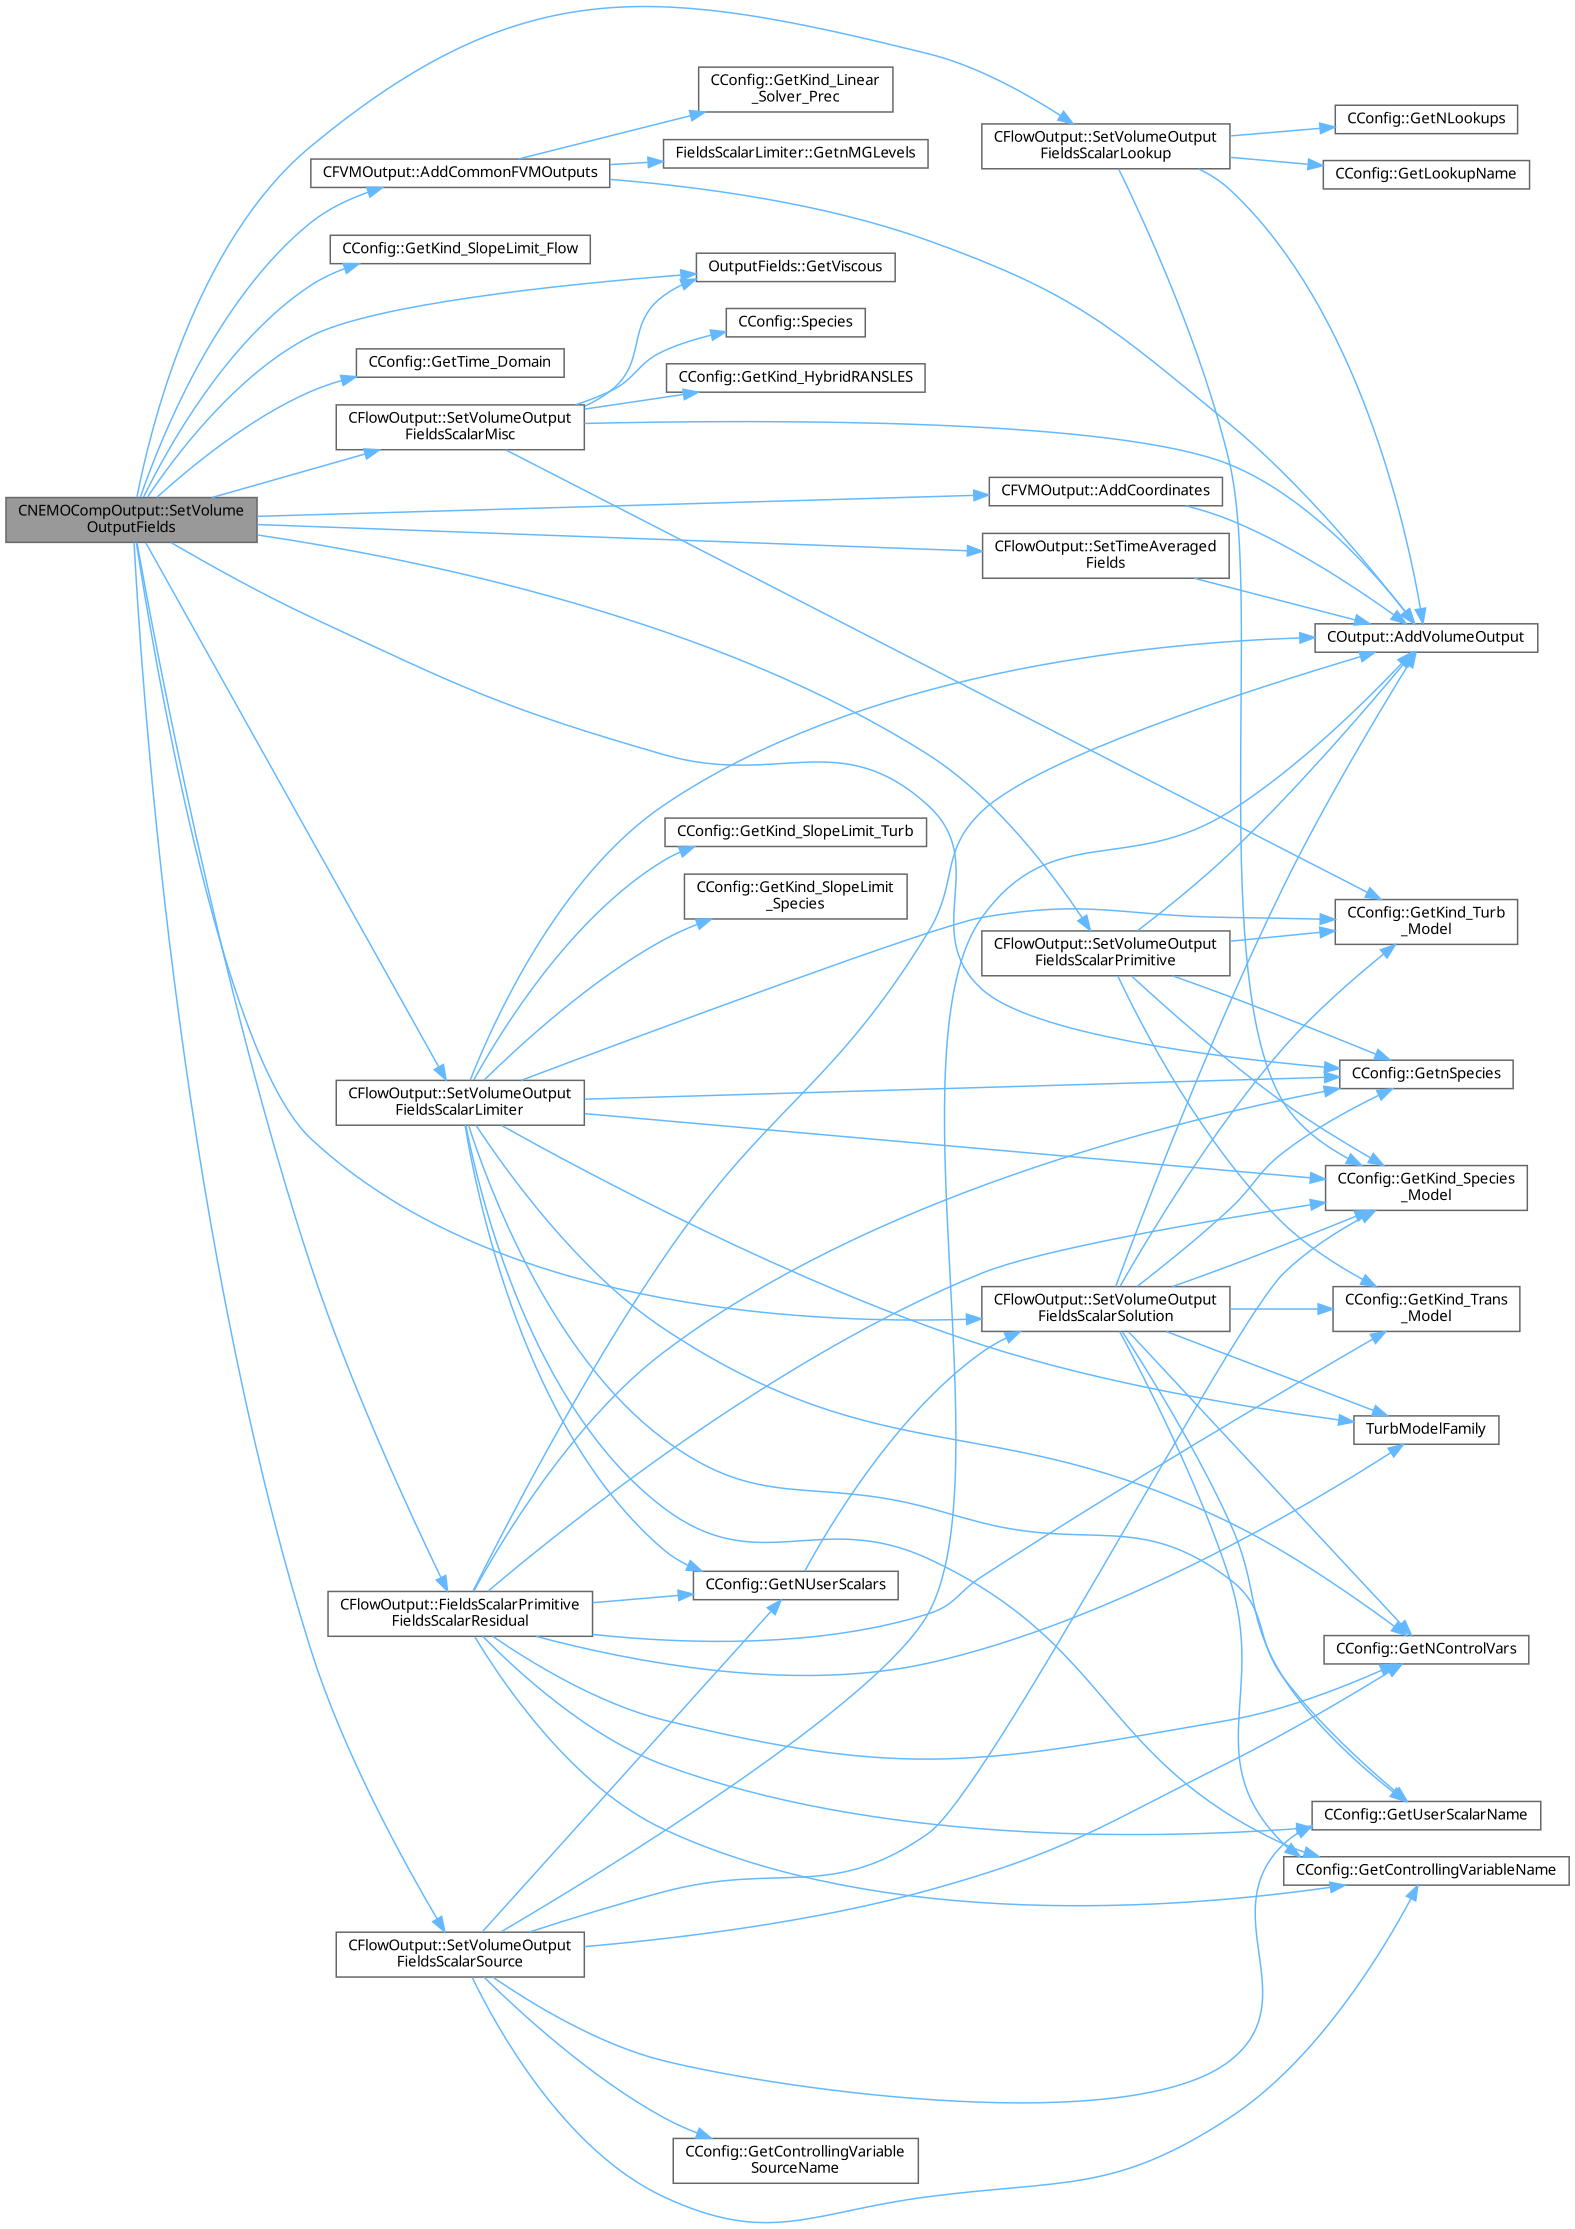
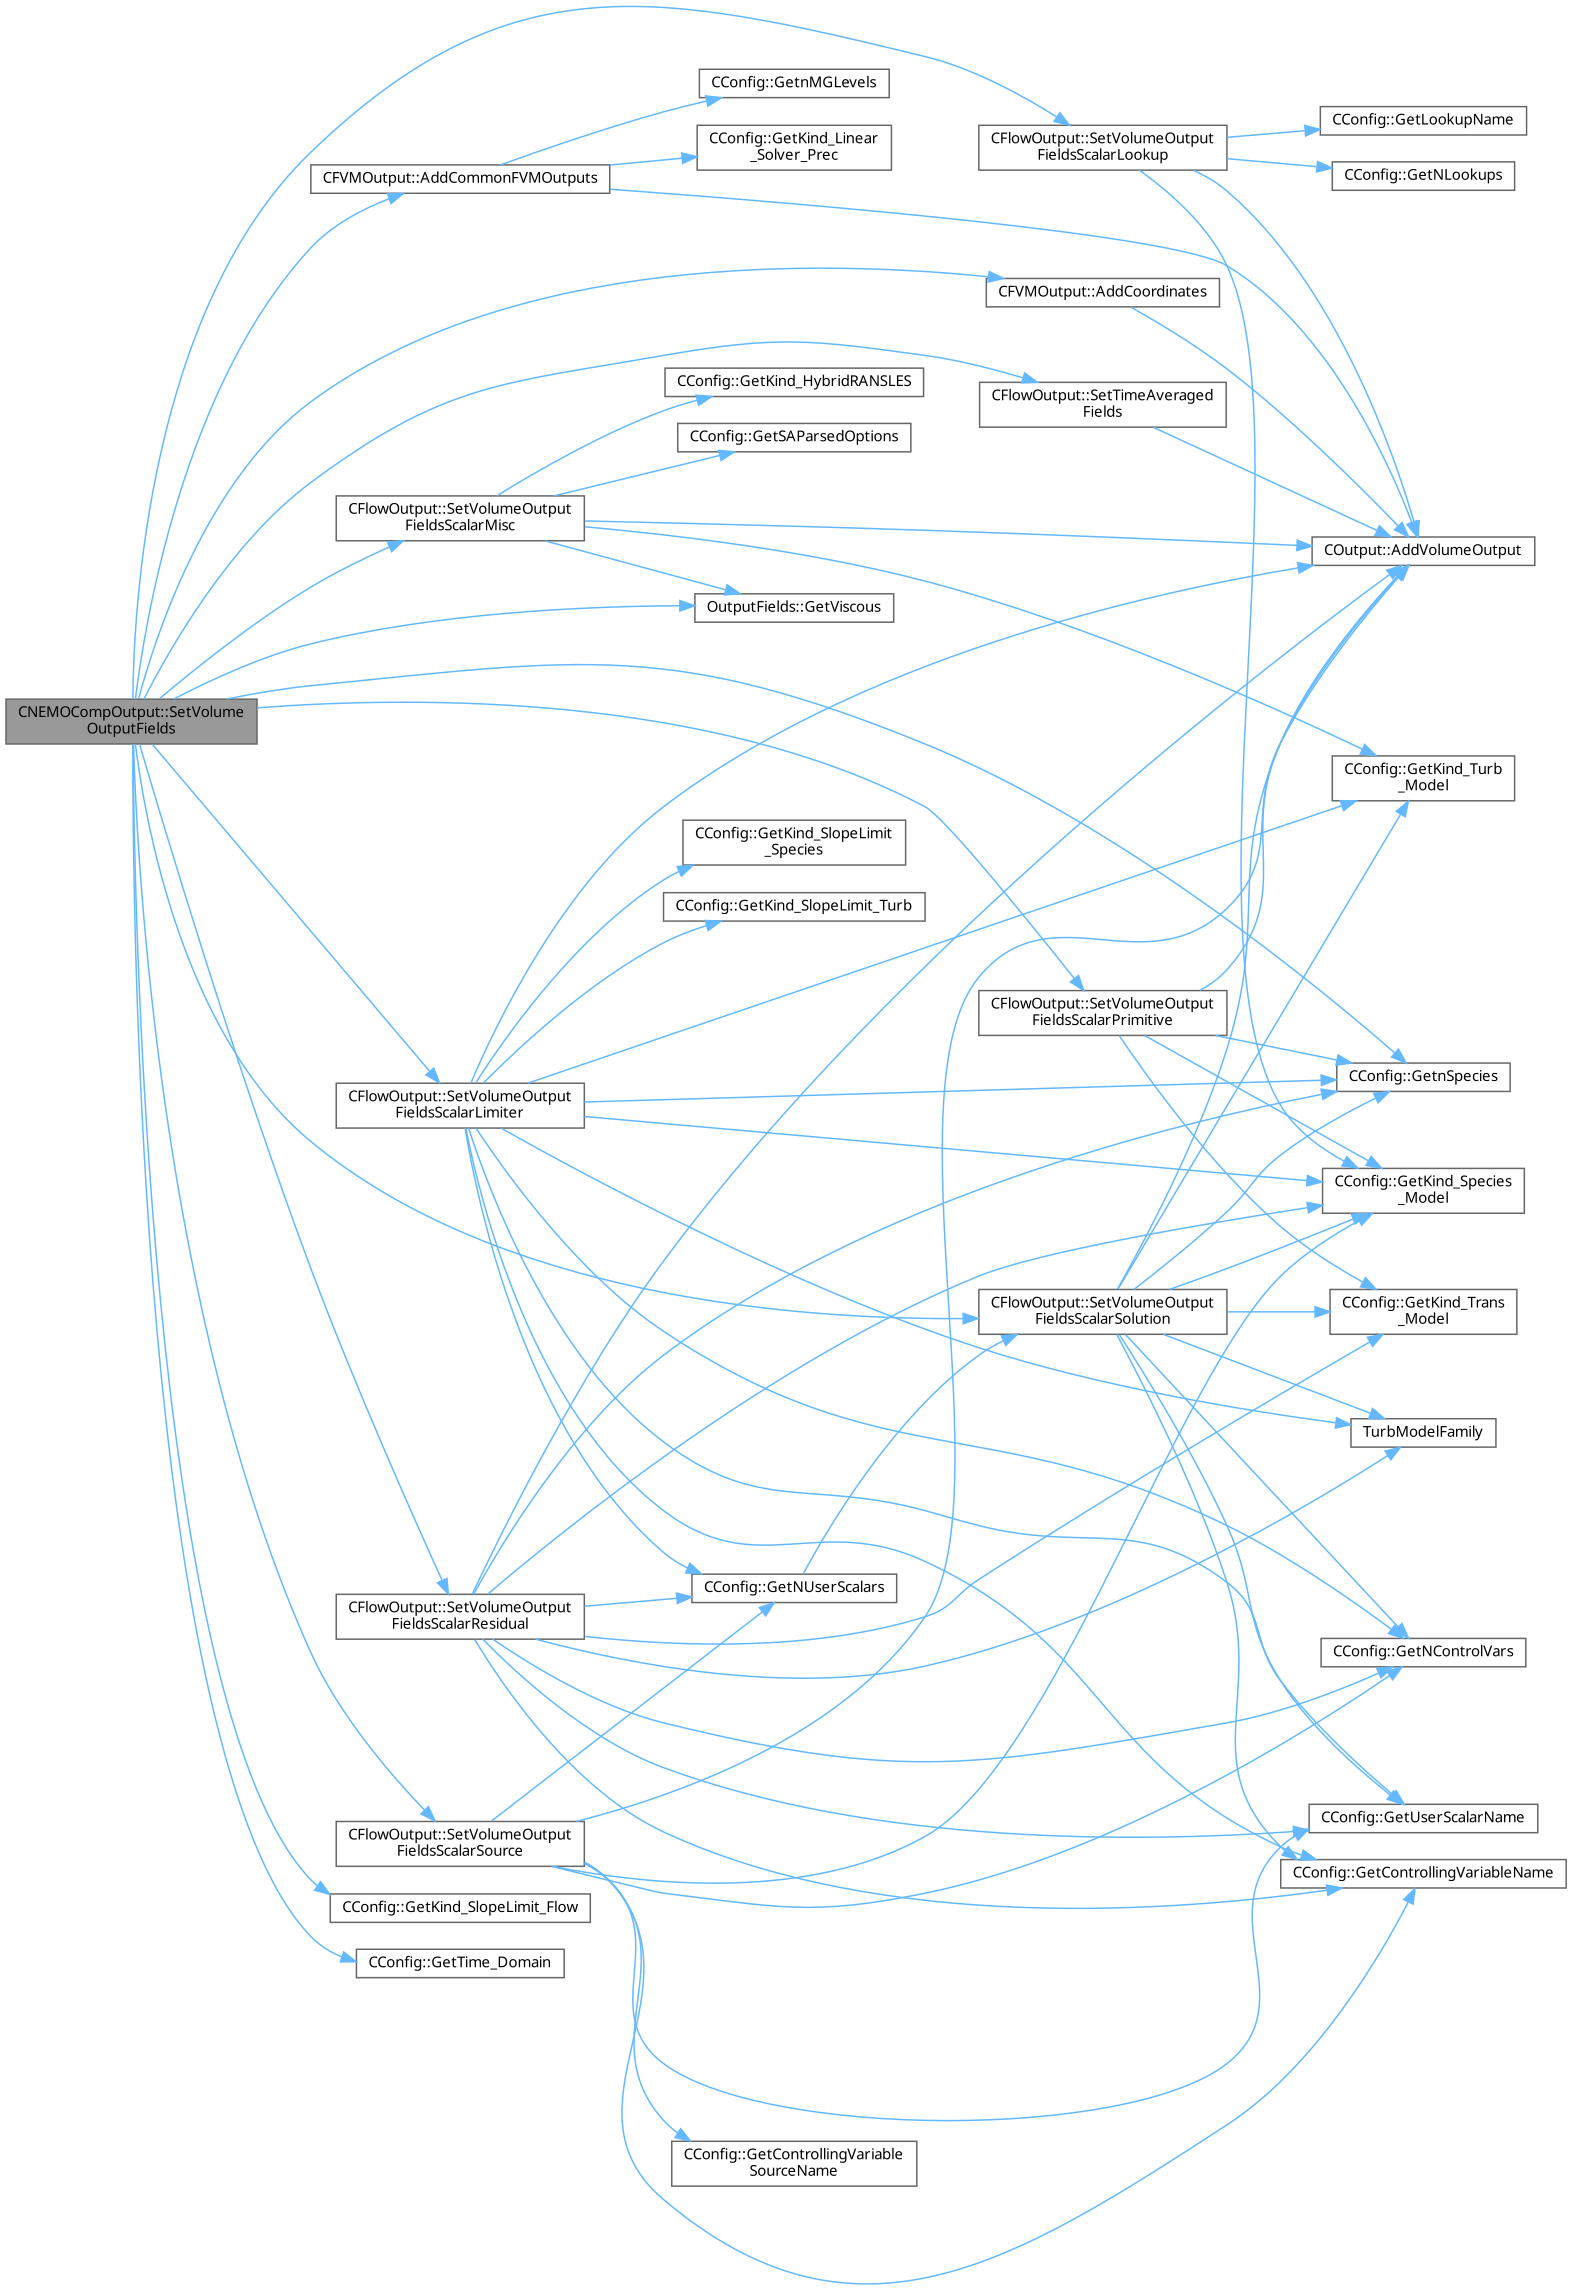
node "FieldsScalarLimiter::GetnMGLevels": label "FieldsScalarLimiter::GetnMGLevels" -> "CConfig::GetnMGLevels"
node "CConfig::Species": label "CConfig::Species" -> "CConfig::GetSAParsedOptions"
edge "CFlowOutput::SetVolumeOutput FieldsScalarPrimitive" -> "CConfig::GetKind_Turb _Model": removed
node "CFlowOutput::FieldsScalarPrimitive FieldsScalarResidual": label "CFlowOutput::FieldsScalarPrimitive FieldsScalarResidual" -> "CFlowOutput::SetVolumeOutput FieldsScalarResidual"
